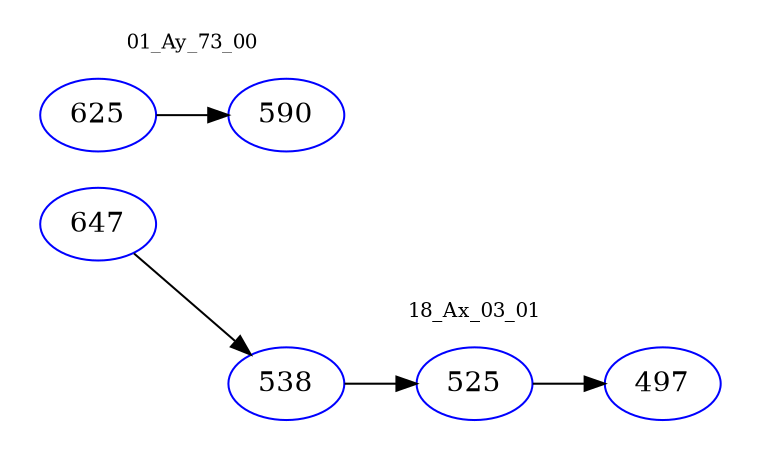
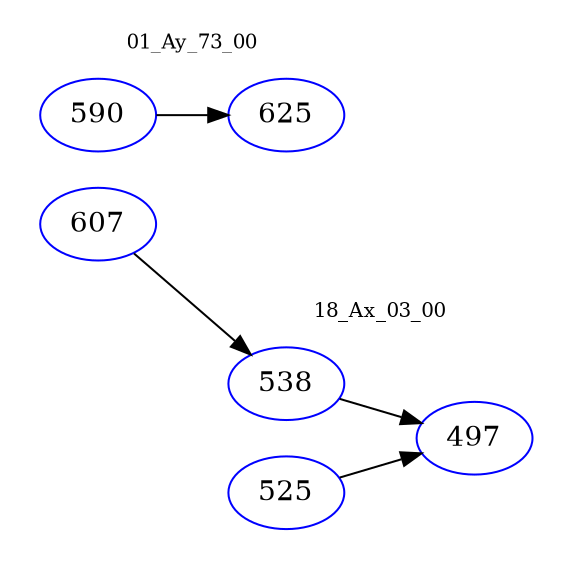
edge "625" -> "590": reversed
node "647": label "647" -> "607"
cluster "18_Ax_03_01": label "18_Ax_03_01" -> "18_Ax_03_00"
edge "538" -> "525": now "538" -> "497"
